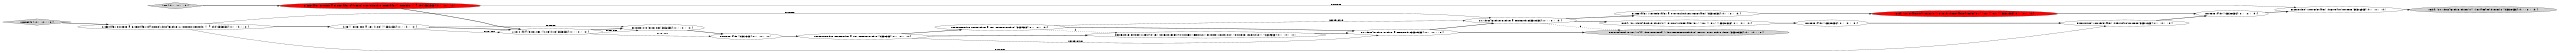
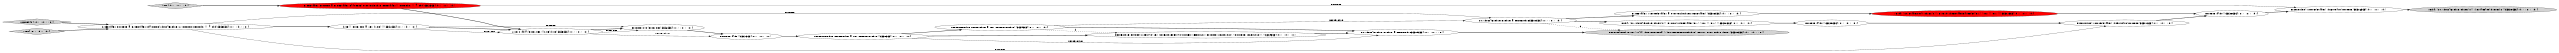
edge "spyNioSslEngine.engine = testEngine@@@10@@@['1', '1', '1']" -> "spyNioSslEngine.engine = testEngine@@@11@@@['1', '1', '0']": removed
node "wrap['1', '0', '0']": added
edge "Arrays.fill(appBytes,(byte)0x1F)@@@5@@@['1', '1', '1']" -> "appData.flip()@@@7@@@['1', '1', '1']": label "appBytes" -> "testEngine"
